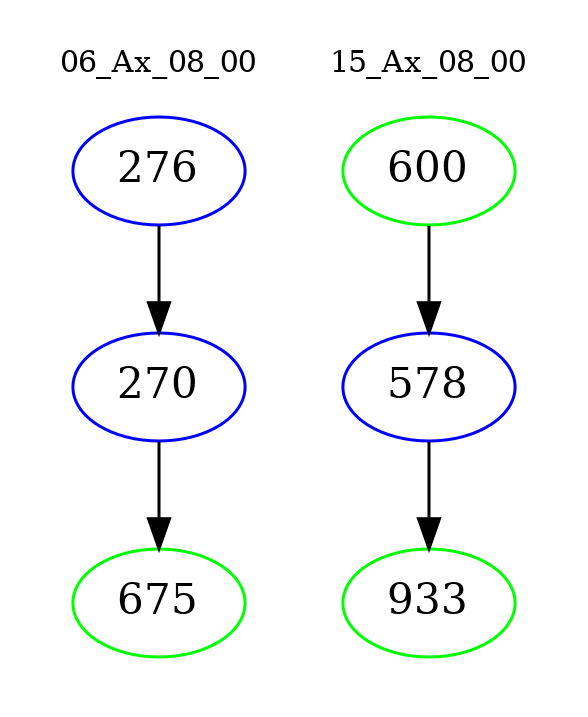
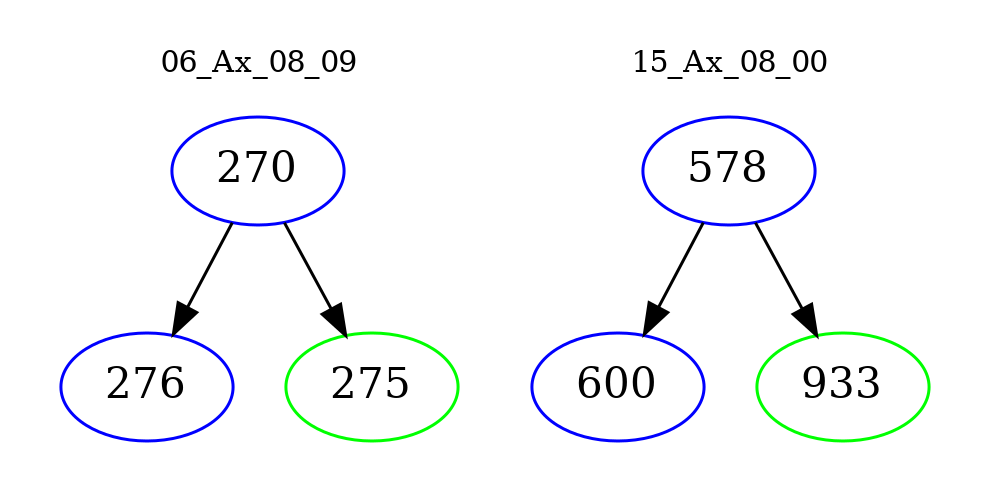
cluster "06_Ax_08_00": label "06_Ax_08_00" -> "06_Ax_08_09"
node "600": color green -> blue
edge "276" -> "270": reversed
edge "600" -> "578": reversed
node "675": label "675" -> "275"
